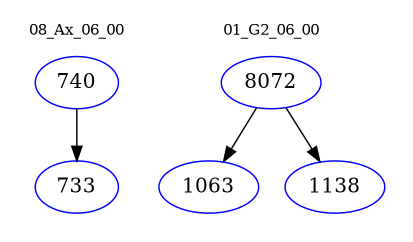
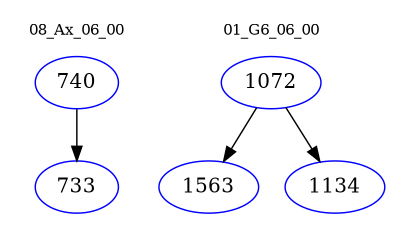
cluster "01_G2_06_00": label "01_G2_06_00" -> "01_G6_06_00"
node "8072": label "8072" -> "1072"
node "1063": label "1063" -> "1563"
node "1138": label "1138" -> "1134"
